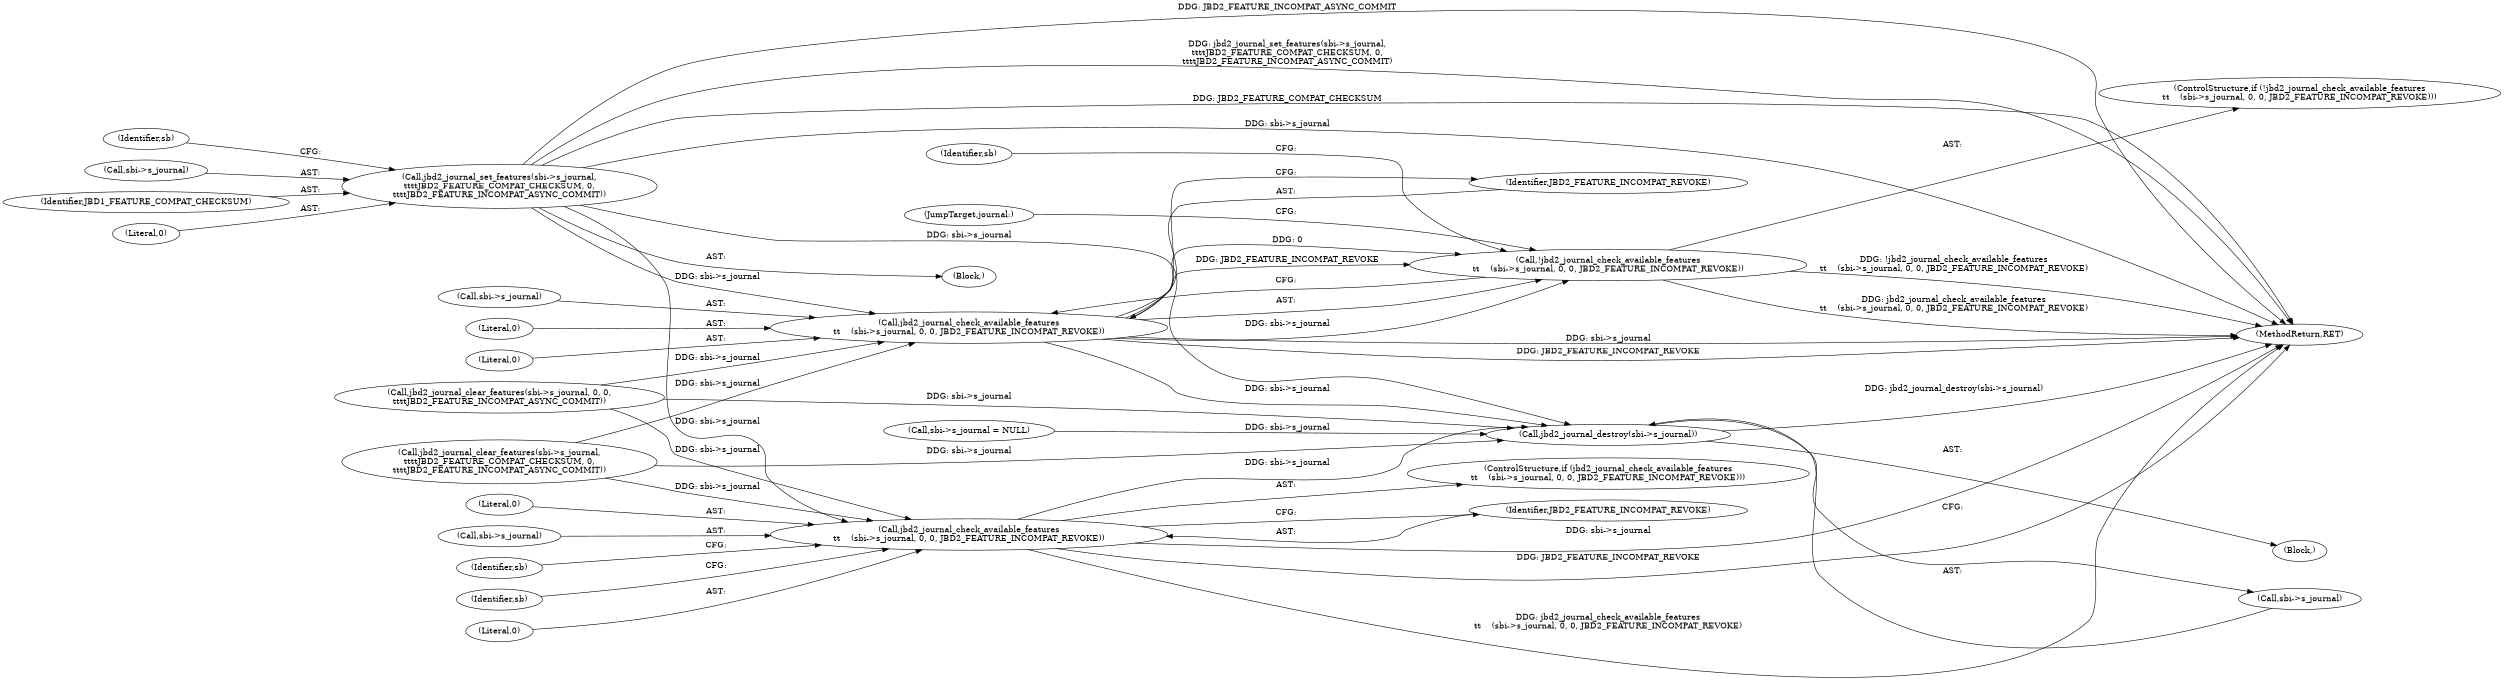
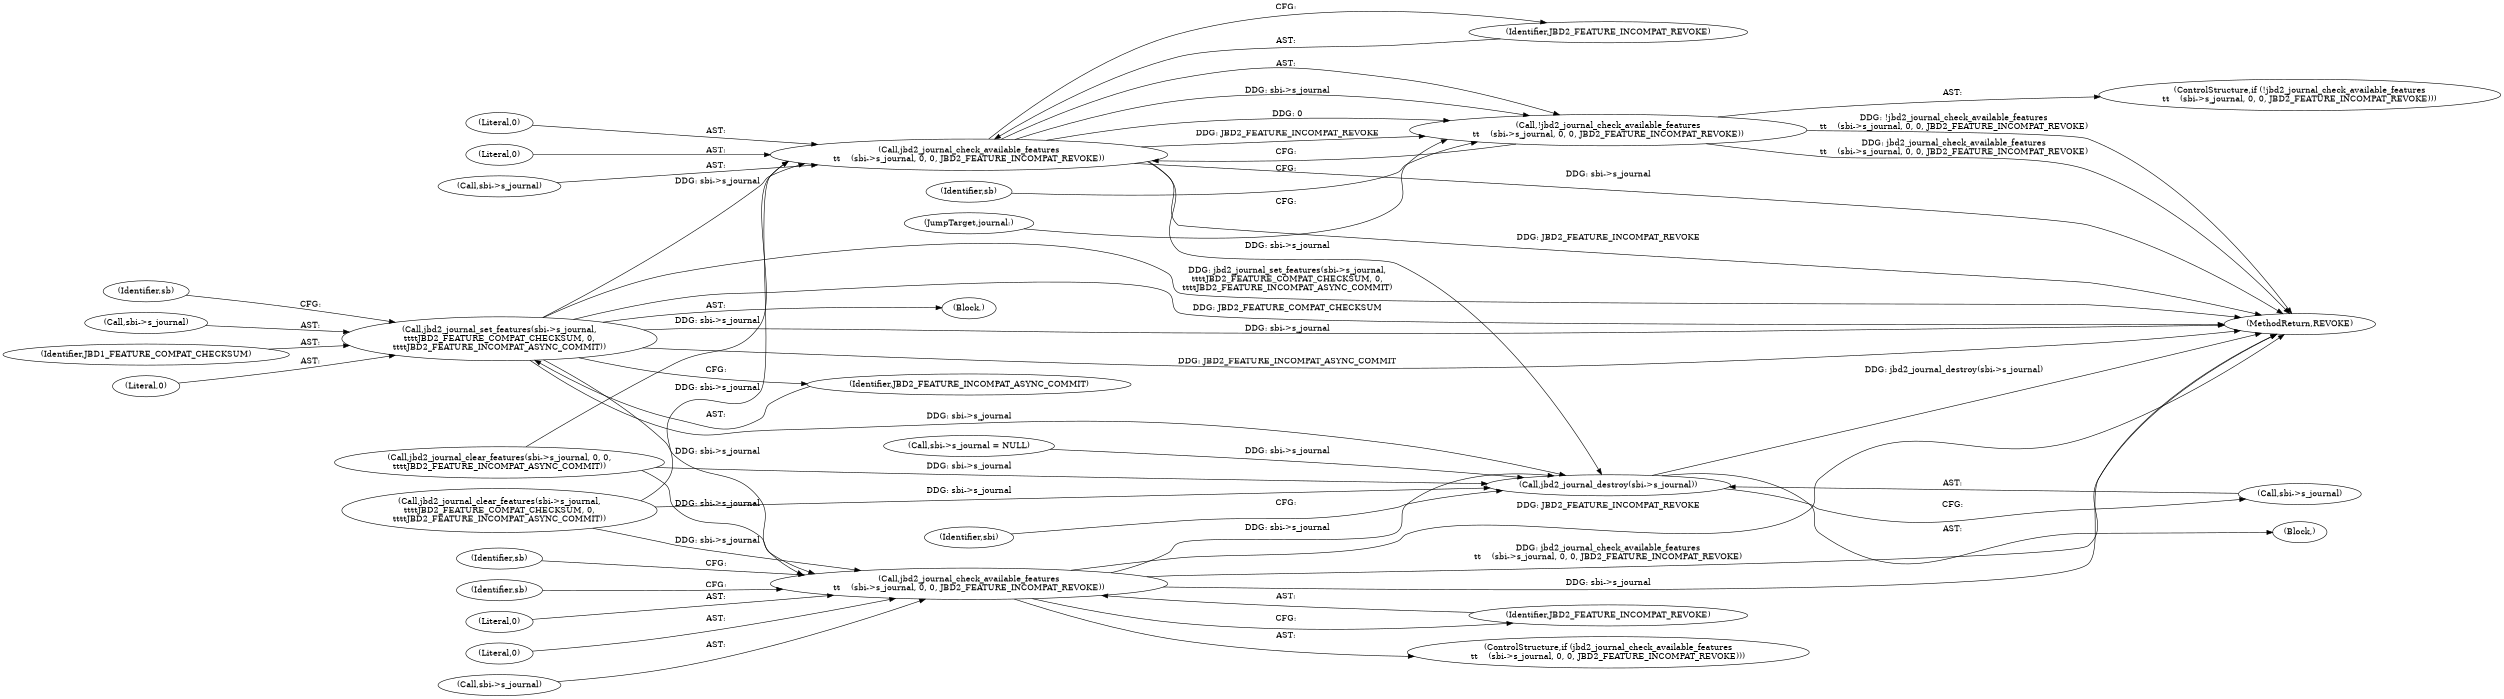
node "(MethodReturn,RET)": label "(MethodReturn,RET)" -> "(MethodReturn,REVOKE)"
node "(Identifier,JBD2_FEATURE_INCOMPAT_ASYNC_COMMIT)": added
node "(Identifier,sbi)": added
